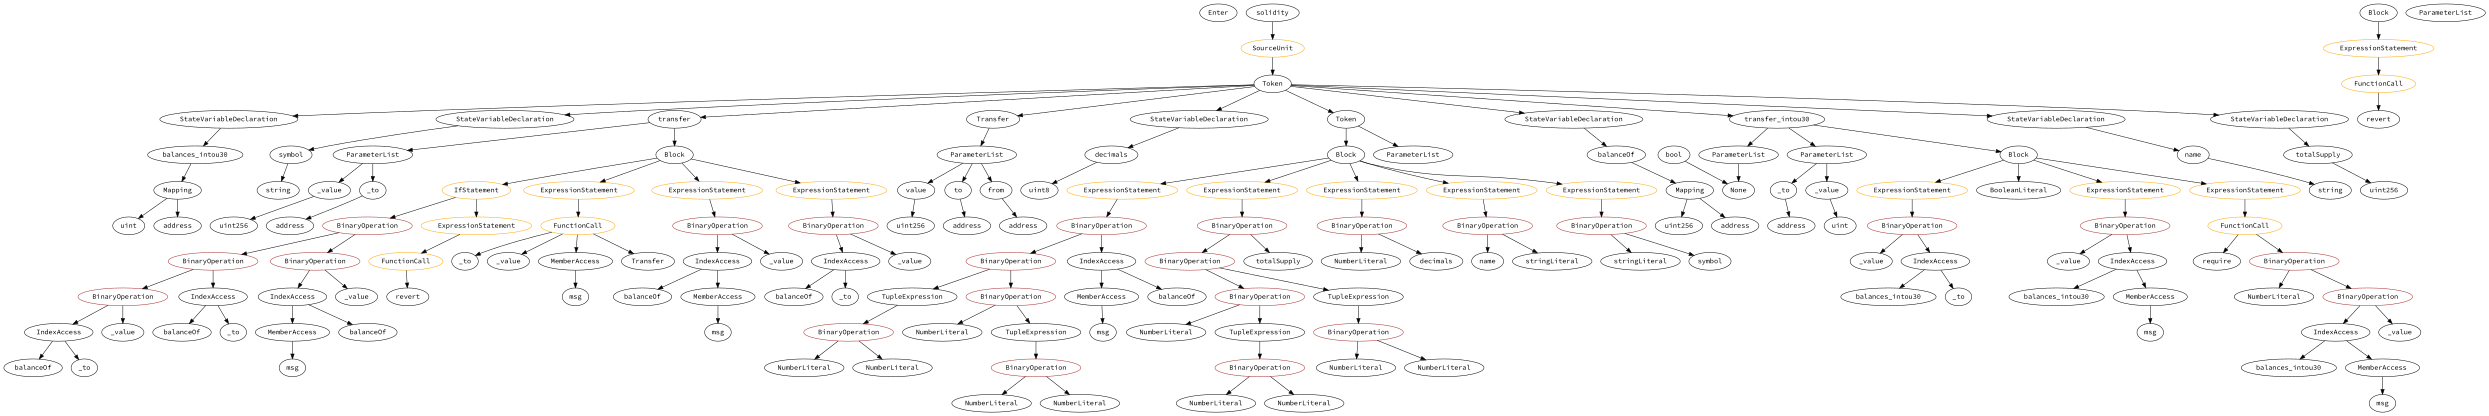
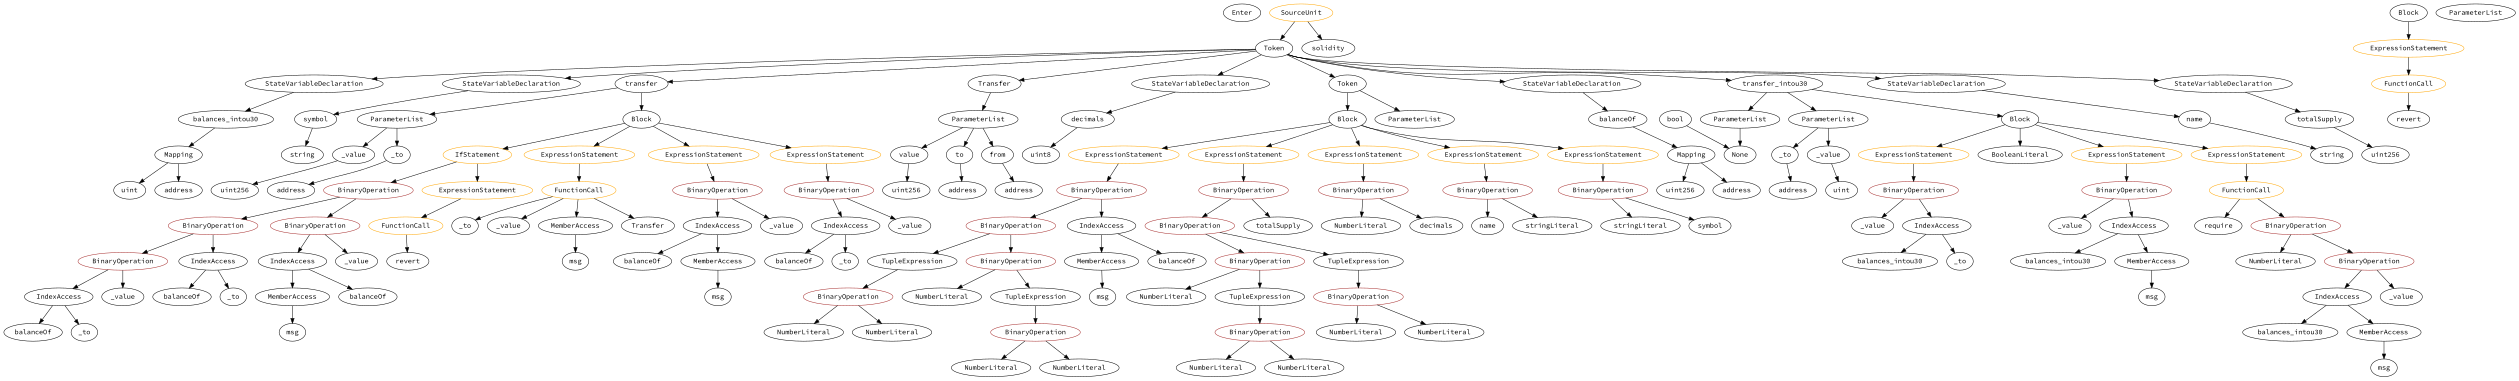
edge "solidity" -> "SourceUnit": reversed
